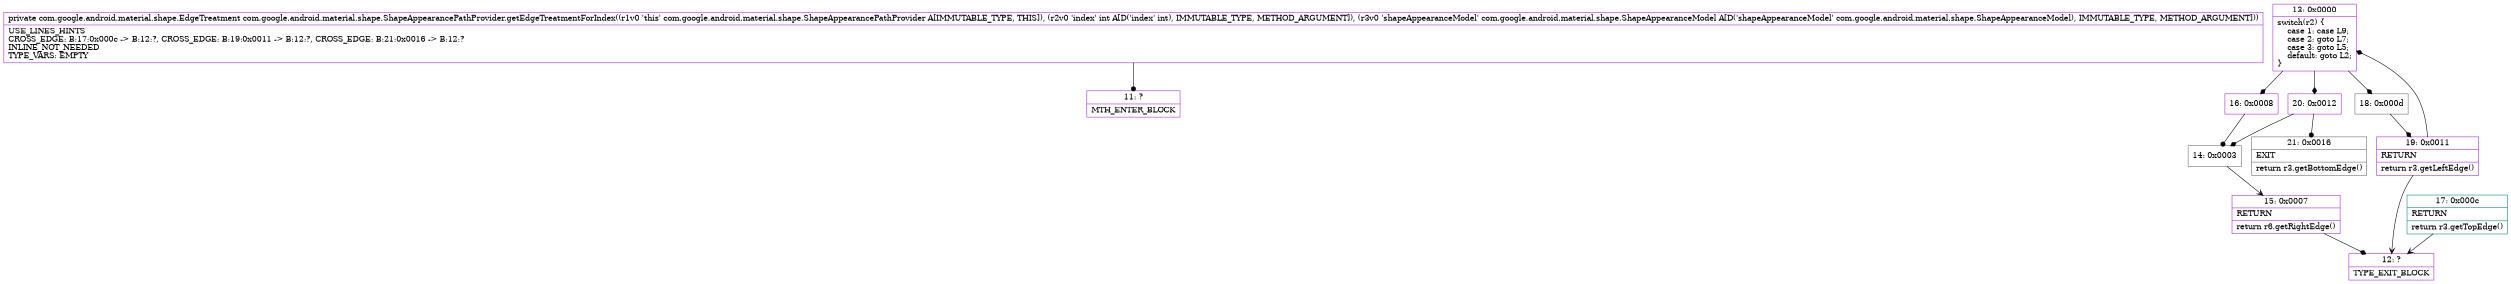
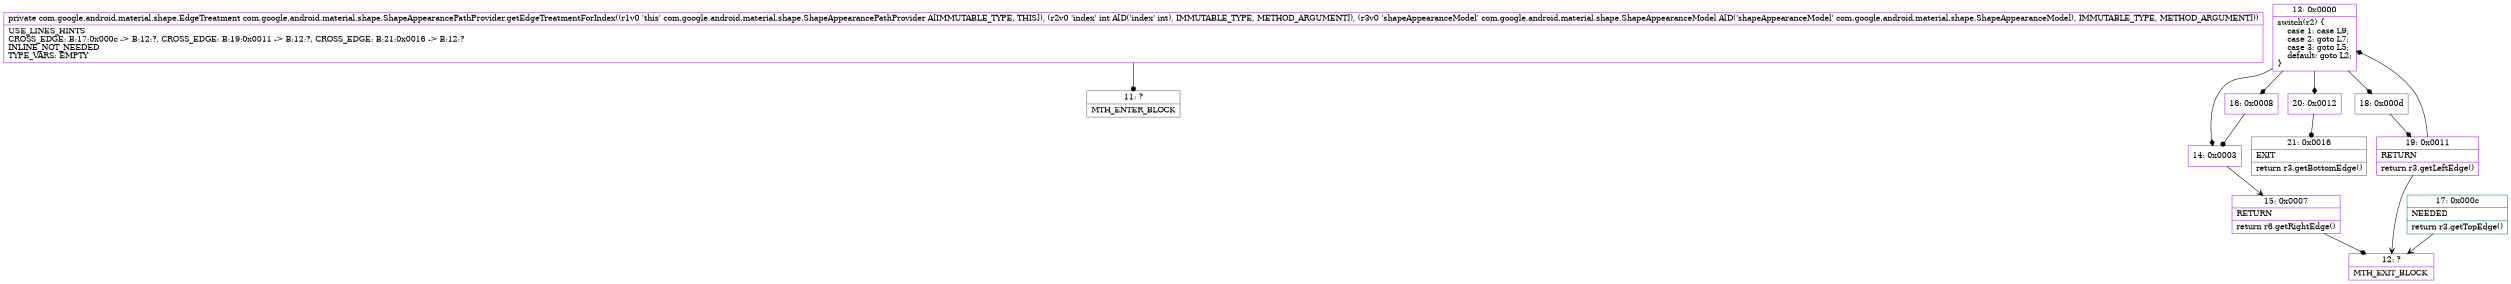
node "11: ?": color purple -> gray40
edge "20: 0x0012" -> "14: 0x0003": now "13: 0x0000" -> "14: 0x0003"
node "14: 0x0003": color gray40 -> purple
node "17: 0x000c": text "RETURN" -> "NEEDED"
node "12: ?": text "TYPE_EXIT_BLOCK" -> "MTH_EXIT_BLOCK"
